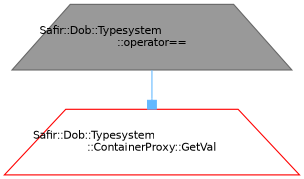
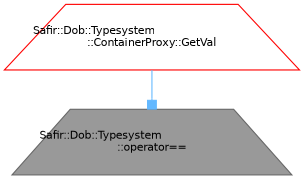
edge "Safir::Dob::Typesystem ::operator==" -> "Safir::Dob::Typesystem ::ContainerProxy::GetVal": reversed
